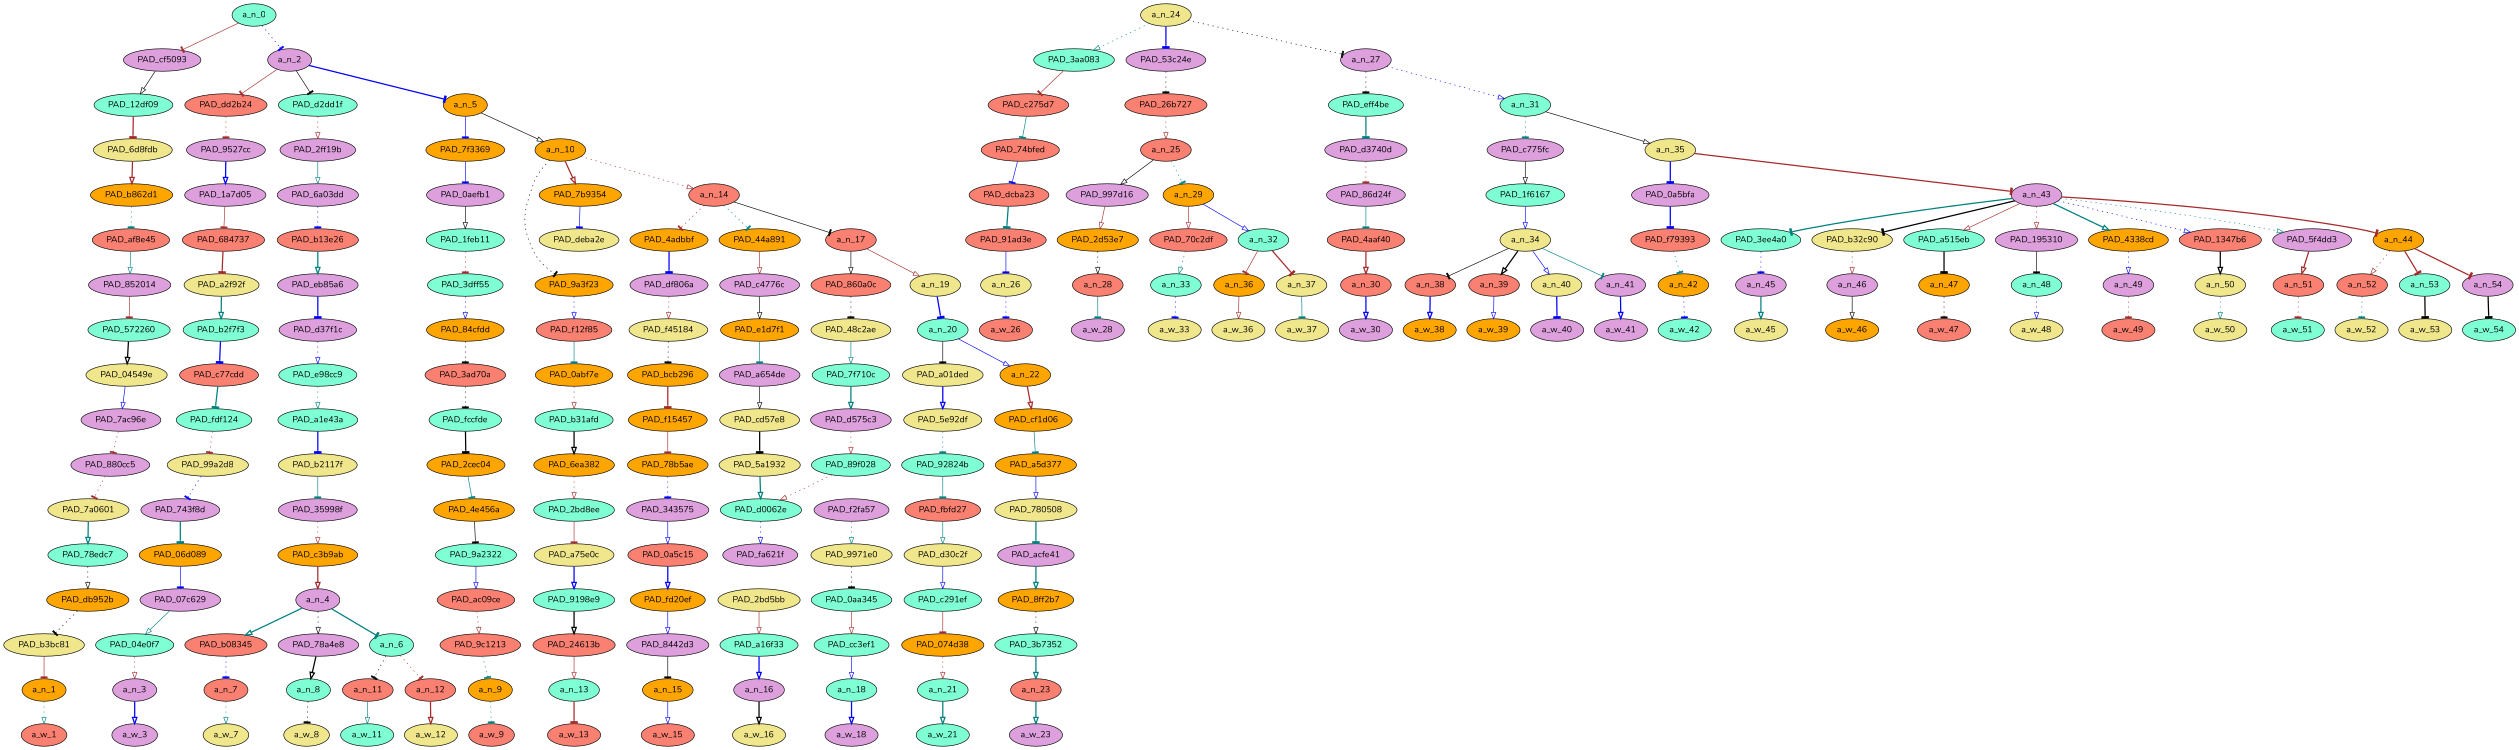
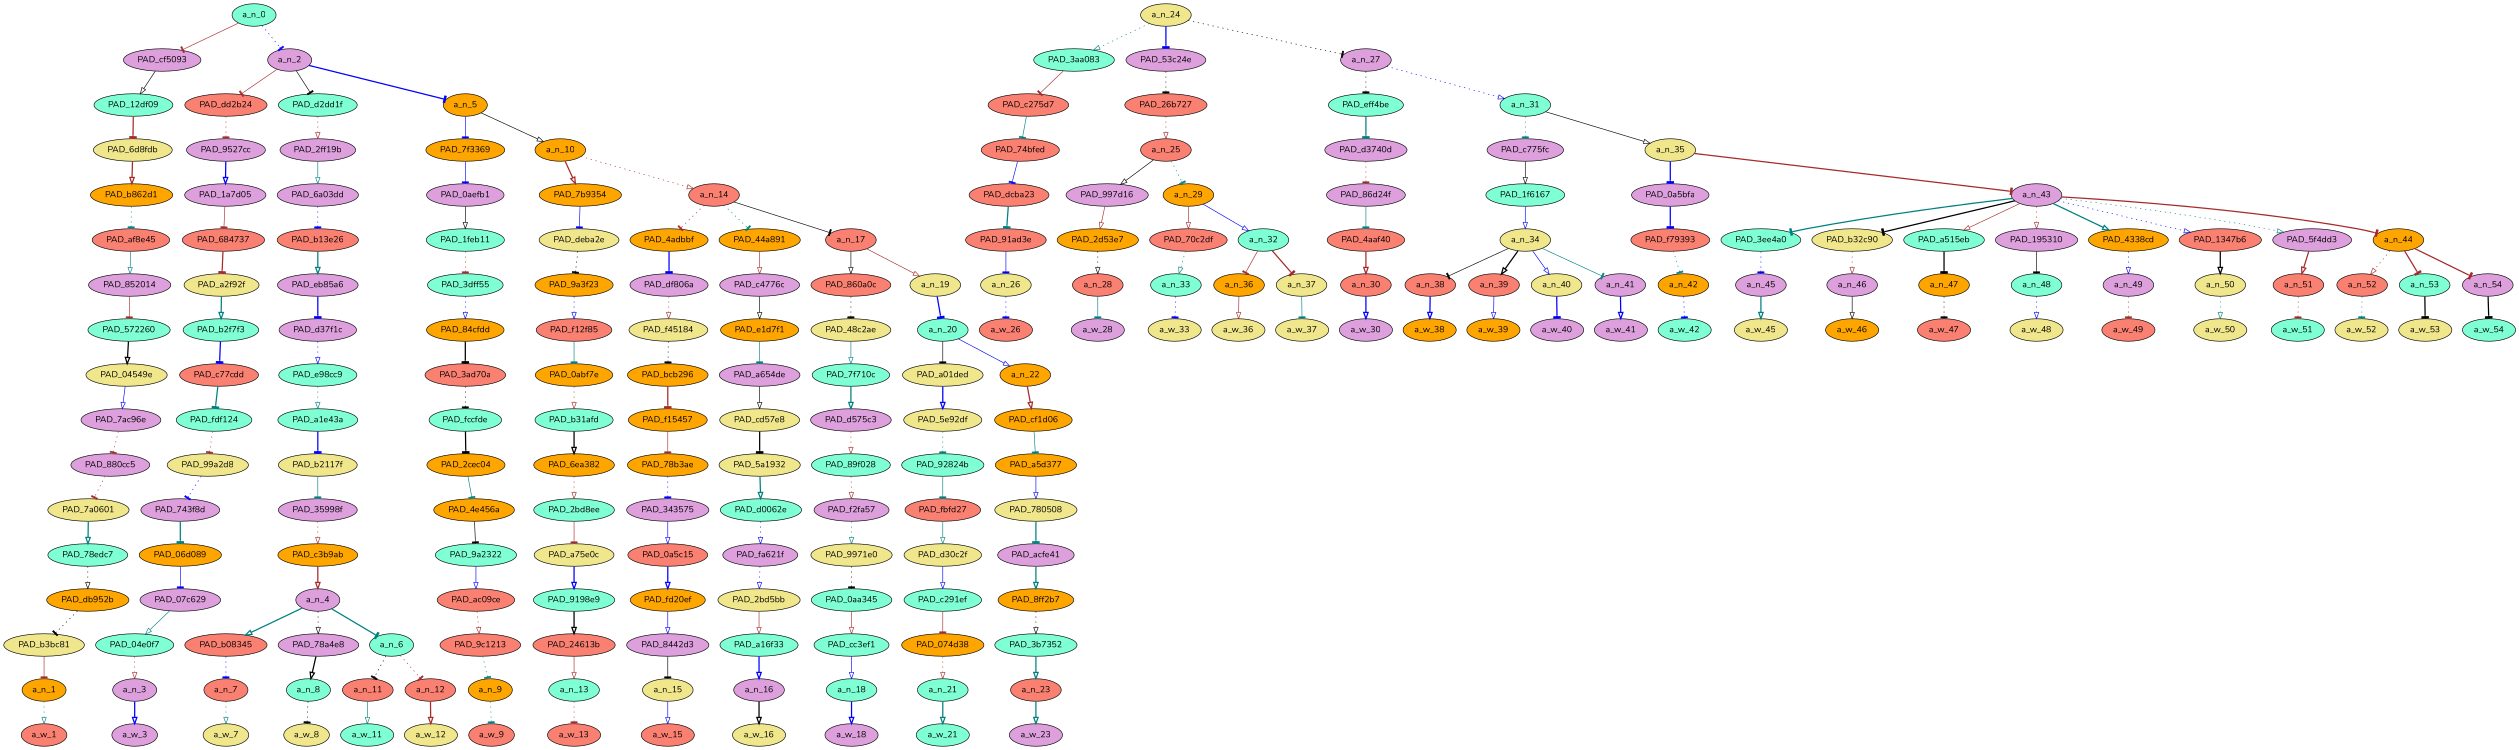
edge "a_n_10" -> "PAD_9a3f23": now "PAD_deba2e" -> "PAD_9a3f23"
edge "PAD_84cfdd" -> "PAD_3ad70a": style dotted -> bold
node "PAD_78b5ae": label "PAD_78b5ae" -> "PAD_78b3ae"
edge "PAD_89f028" -> "PAD_d0062e": now "PAD_89f028" -> "PAD_f2fa57"
edge "PAD_fa621f" -> "PAD_2bd5bb": added
node "a_n_15": fillcolor orange -> khaki
edge "a_n_13" -> "a_w_13": style bold -> dotted
